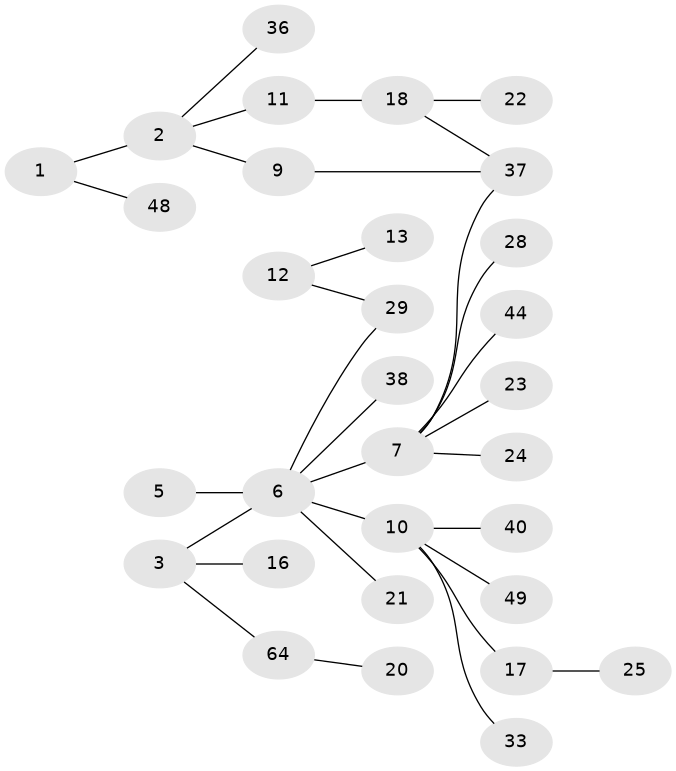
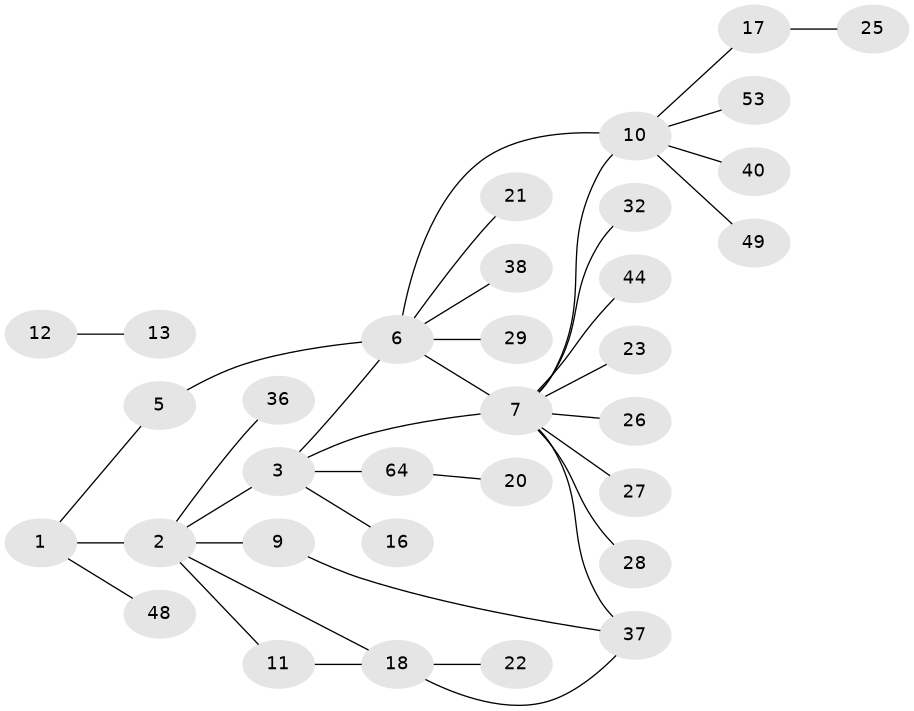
node "32": added
edge "10" -- "7": added
edge "12" -- "29": removed
edge "7" -- "3": added
node "24": label "24" -> "26"
edge "5" -- "1": added
node "27": added
edge "3" -- "2": added
edge "2" -- "18": added
node "33": label "33" -> "53"
